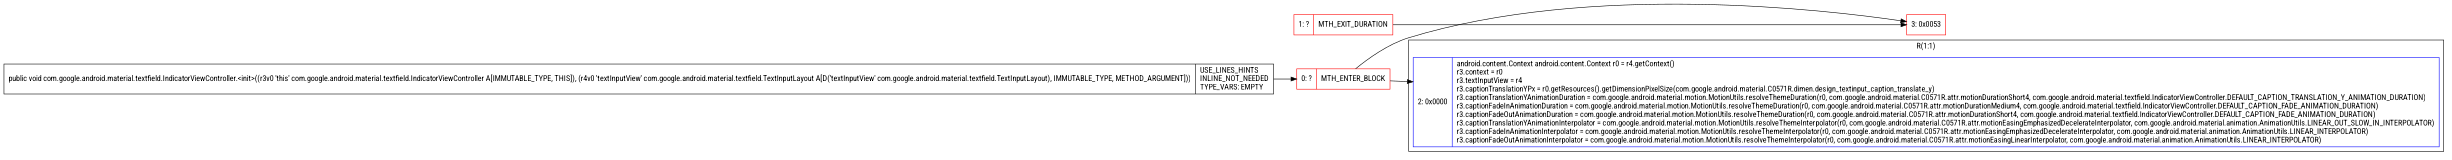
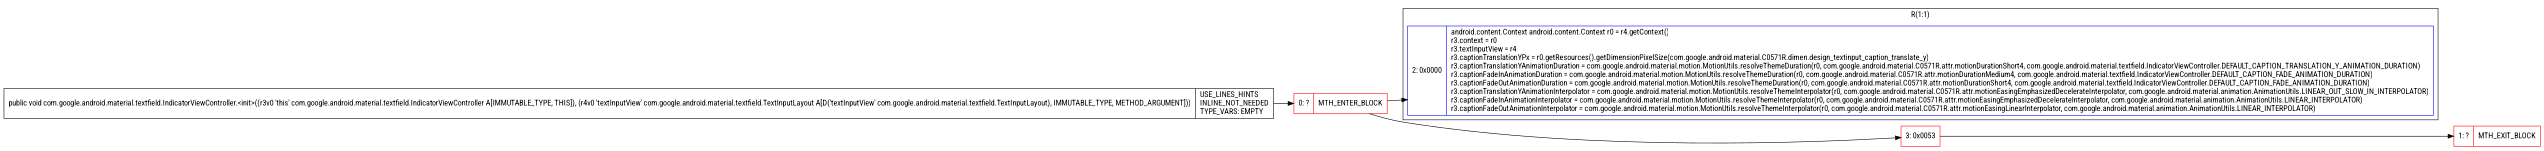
node "1: ?": text "MTH_EXIT_DURATION" -> "MTH_EXIT_BLOCK"
edge "1: ?" -> "3: 0x0053": reversed
